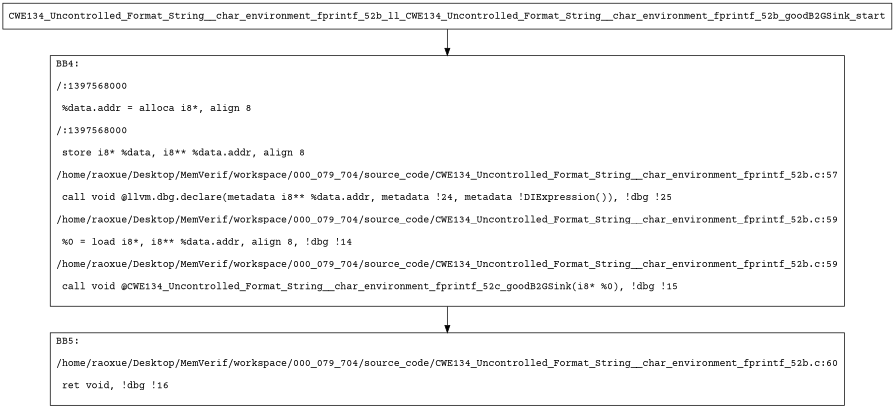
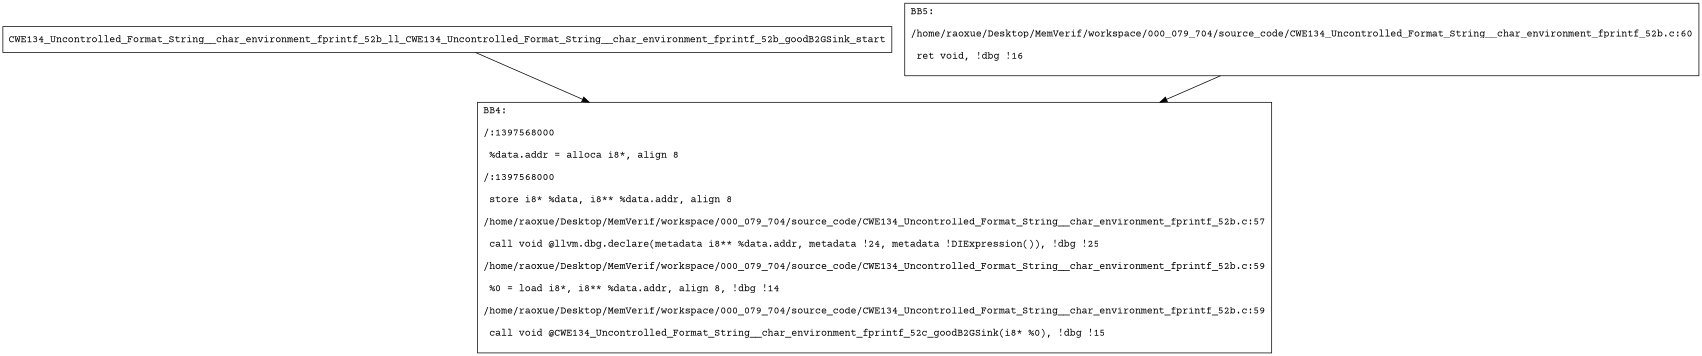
edge "BB4:" -> "BB5:": reversed
